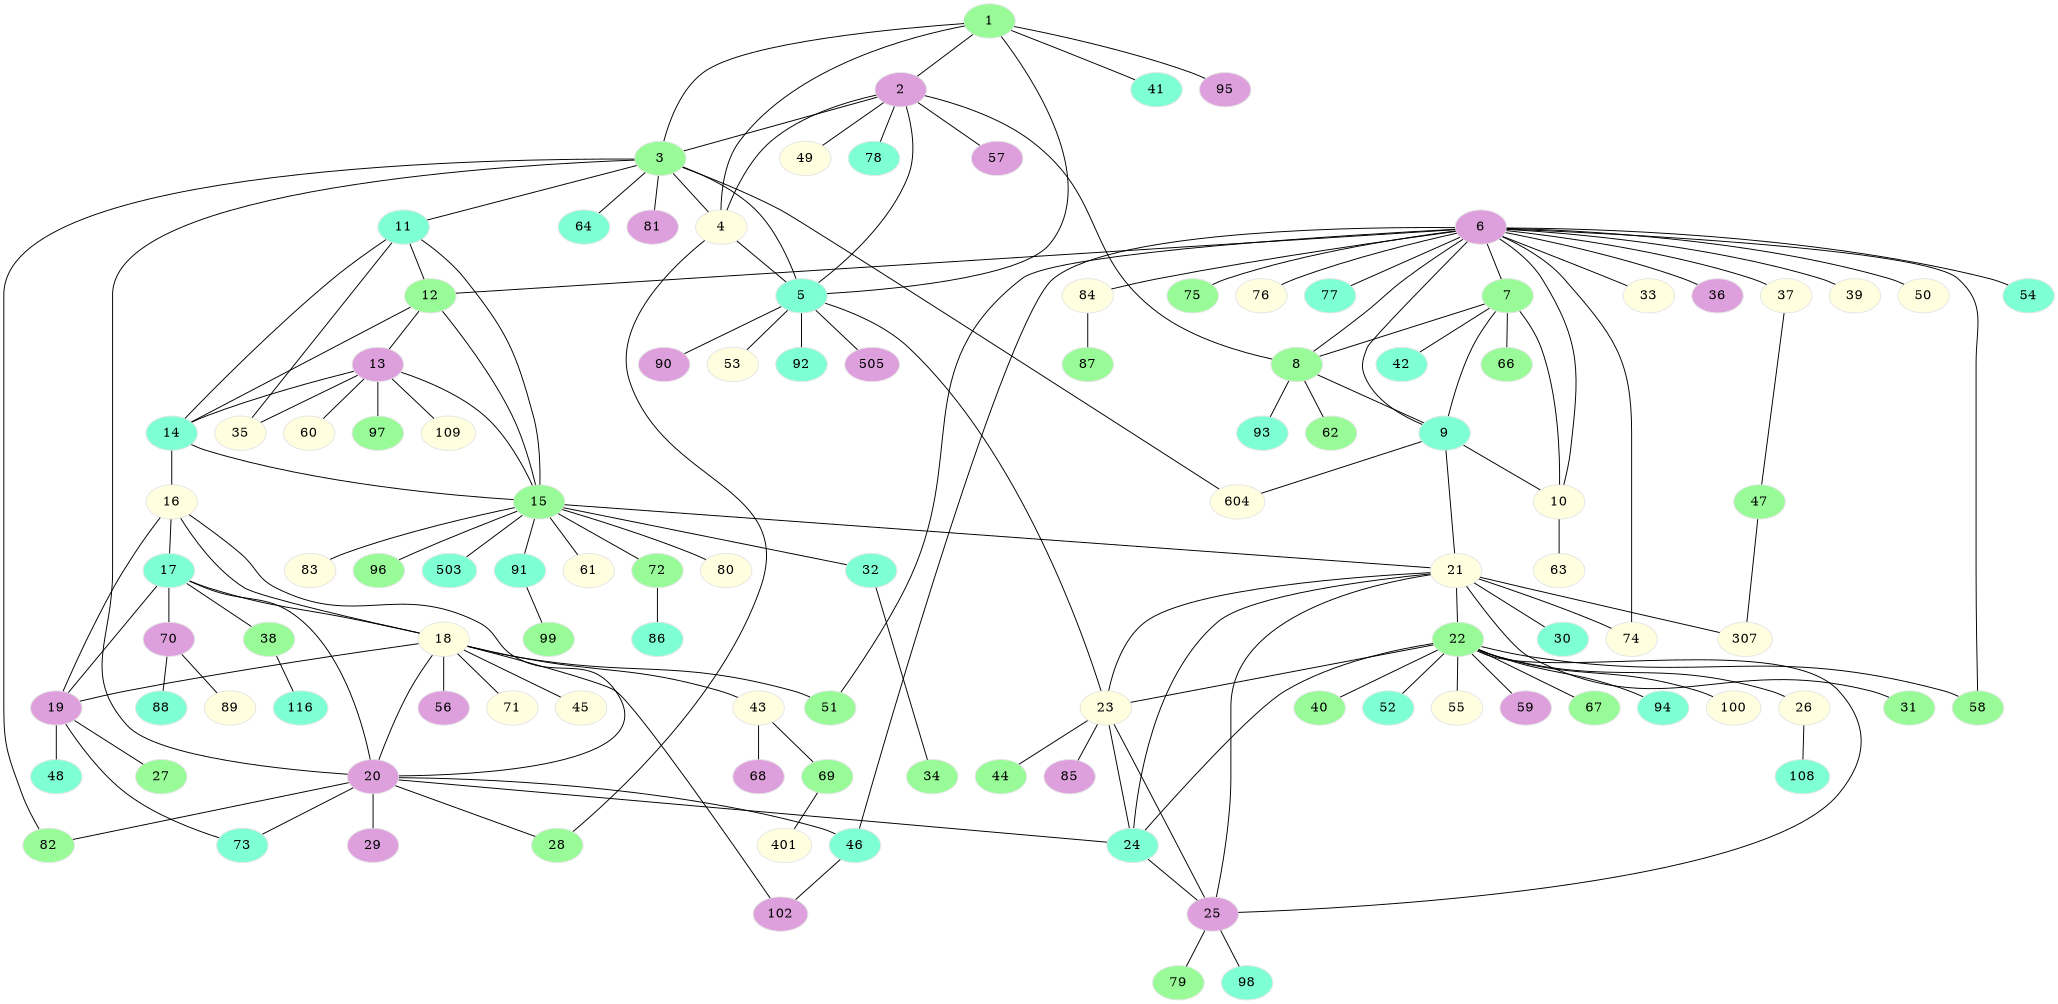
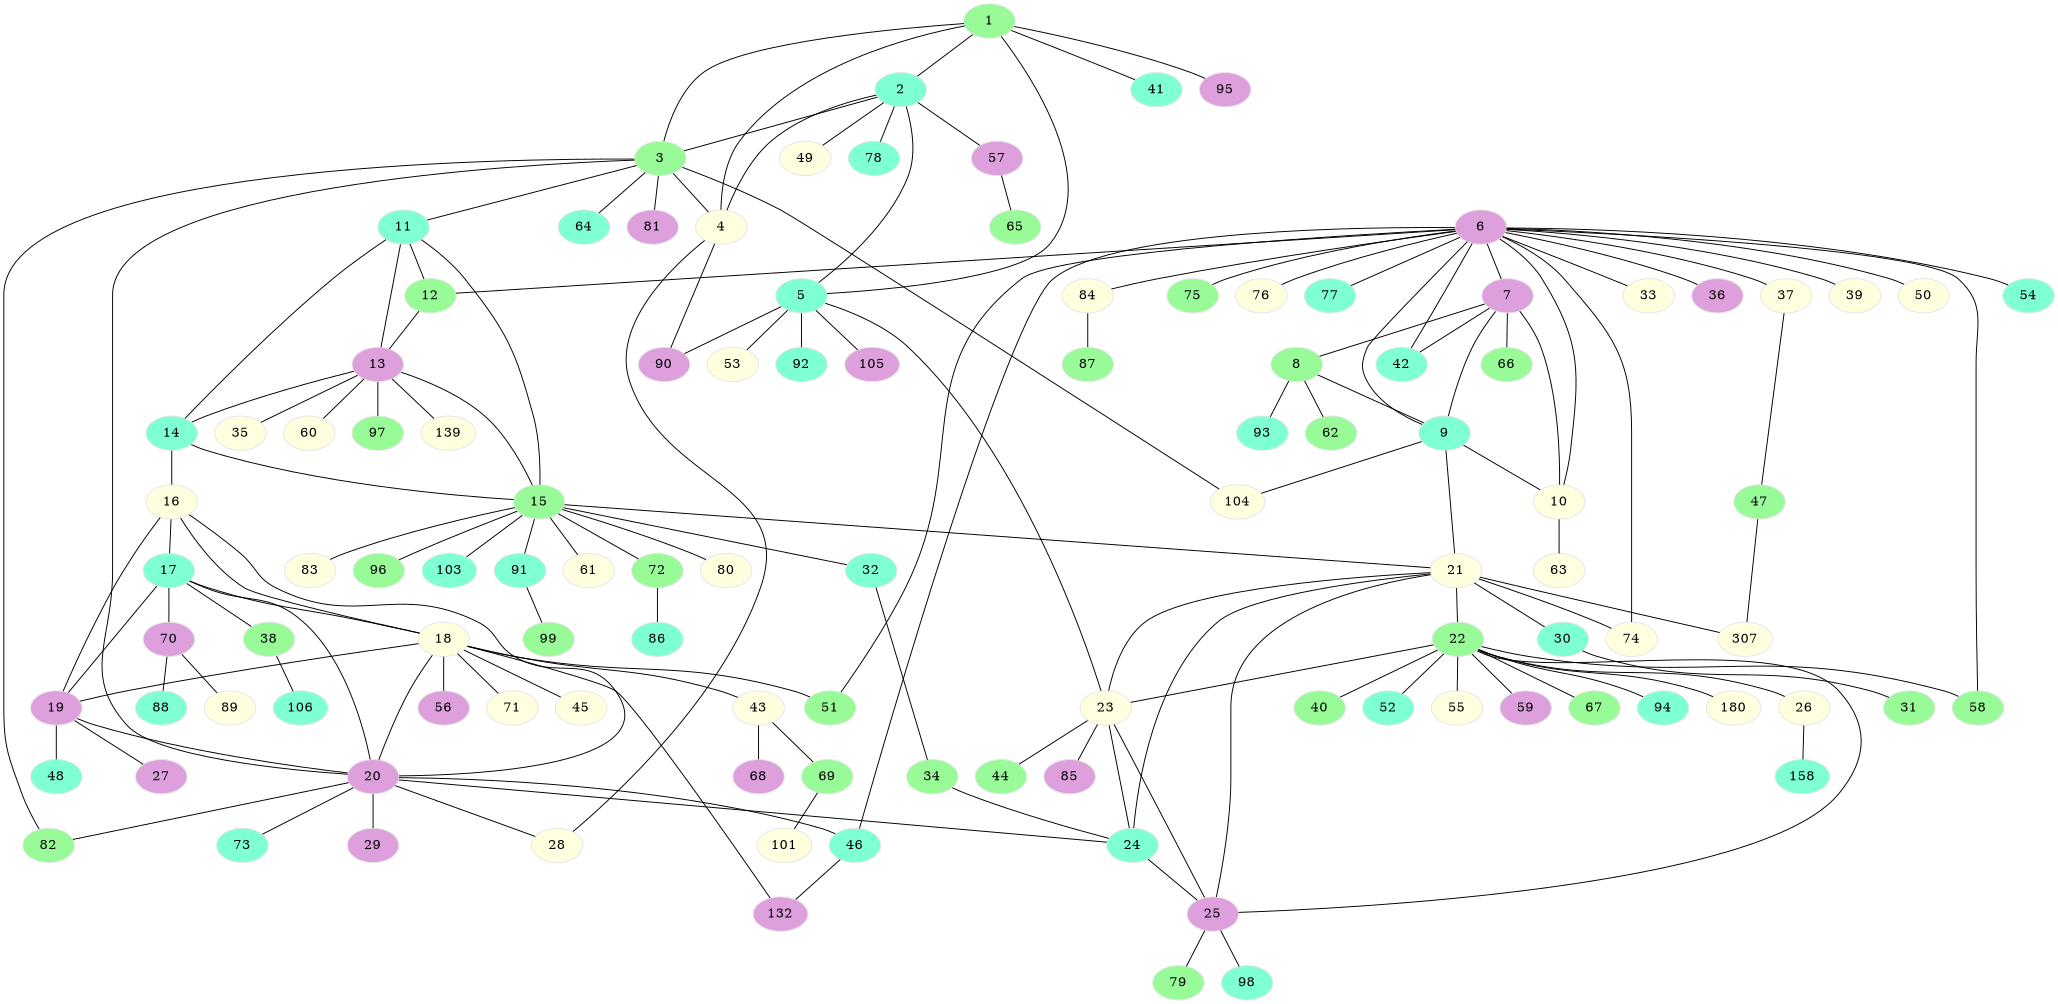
node "2": fillcolor plum -> aquamarine
edge "3" -- "5": removed
node "65": added
edge "2" -- "8": removed
edge "4" -- "5": now "4" -- "90"
edge "6" -- "8": now "6" -- "42"
node "7": fillcolor palegreen -> plum
edge "11" -- "35": now "11" -- "13"
edge "12" -- "14": removed
node "505": label "505" -> "105"
edge "12" -- "15": removed
node "109": label "109" -> "139"
node "604": label "604" -> "104"
node "503": label "503" -> "103"
edge "21" -- "31": now "30" -- "31"
edge "22" -- "24": now "34" -- "24"
node "116": label "116" -> "106"
node "100": label "100" -> "180"
node "27": fillcolor palegreen -> plum
node "108": label "108" -> "158"
edge "19" -- "73": now "19" -- "20"
node "28": fillcolor palegreen -> lightyellow
node "401": label "401" -> "101"
node "102": label "102" -> "132"
